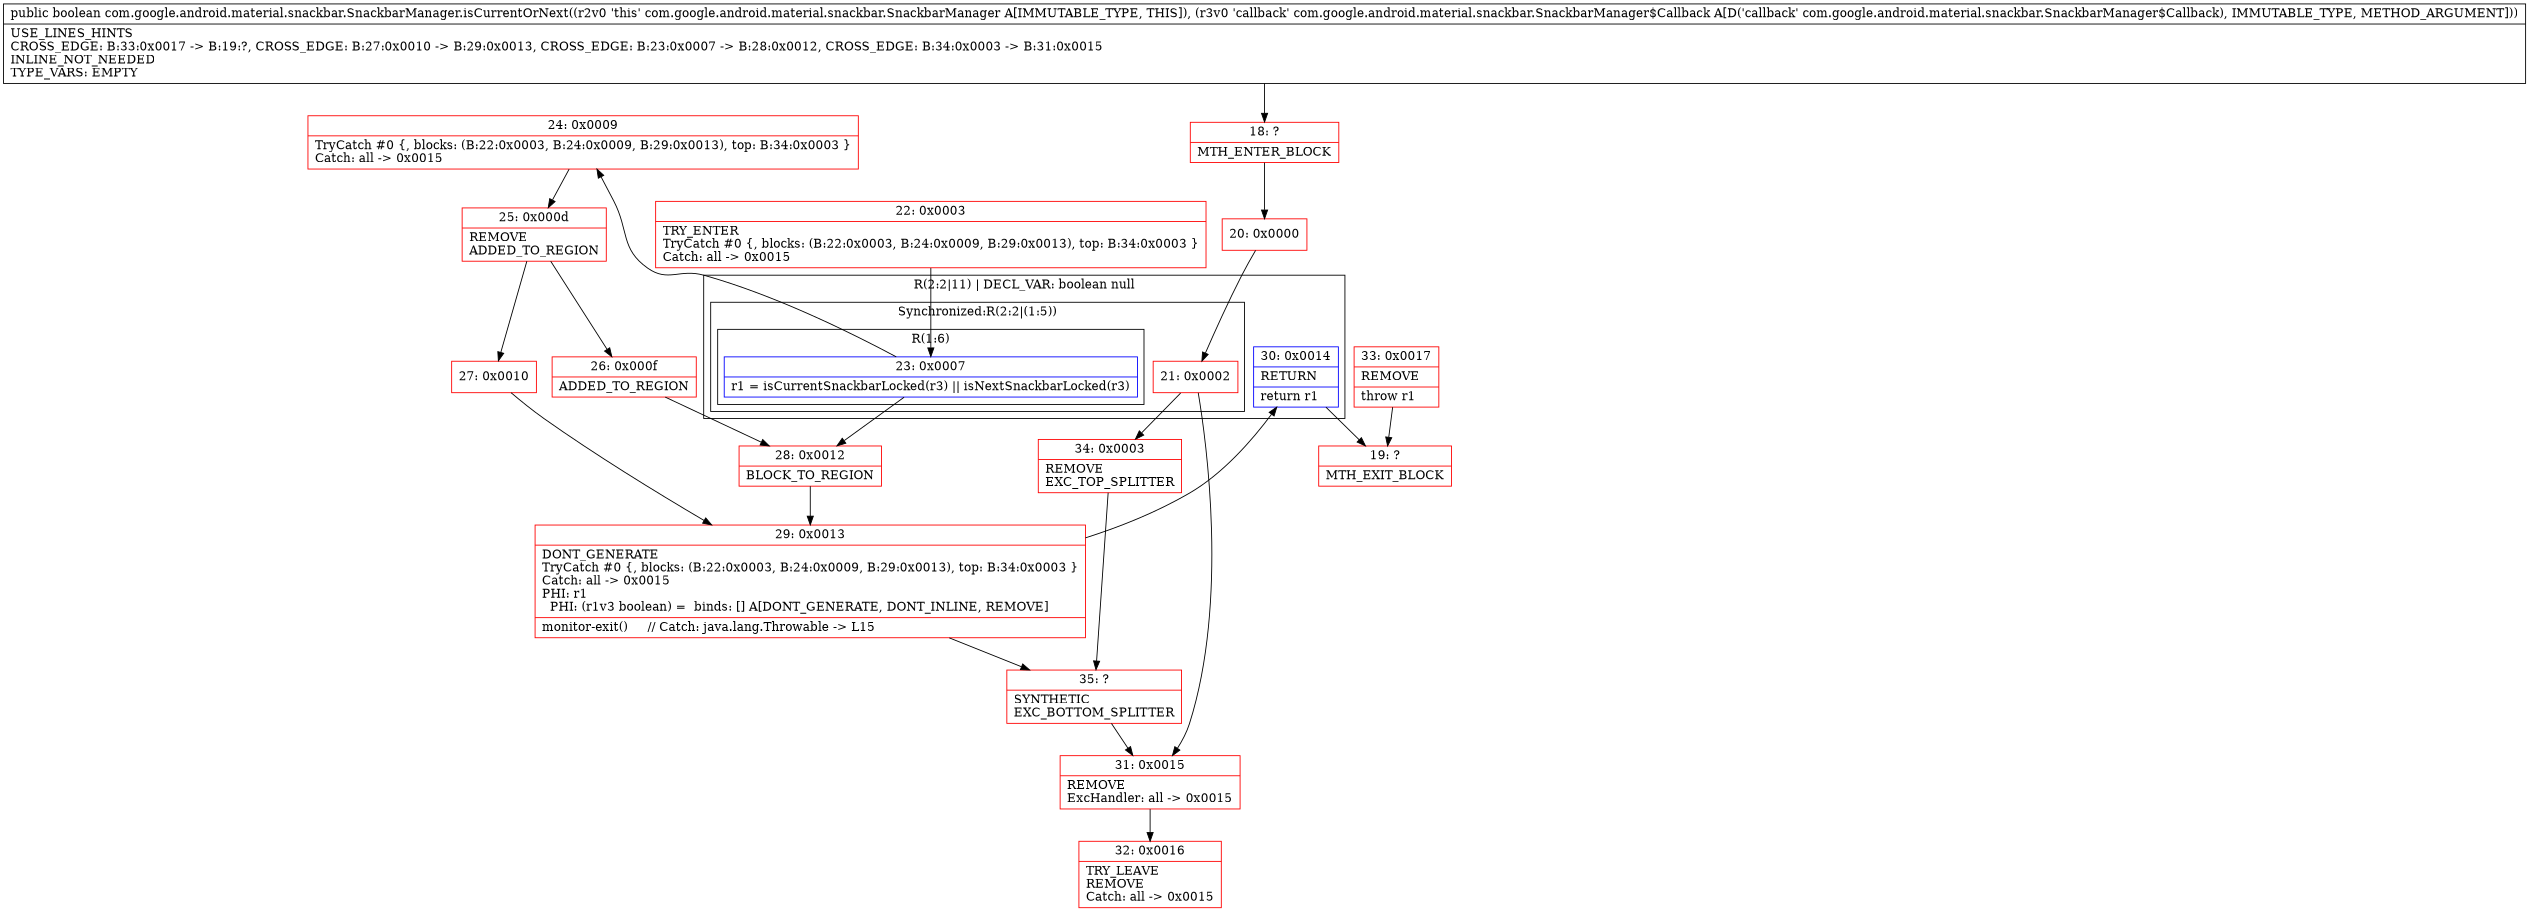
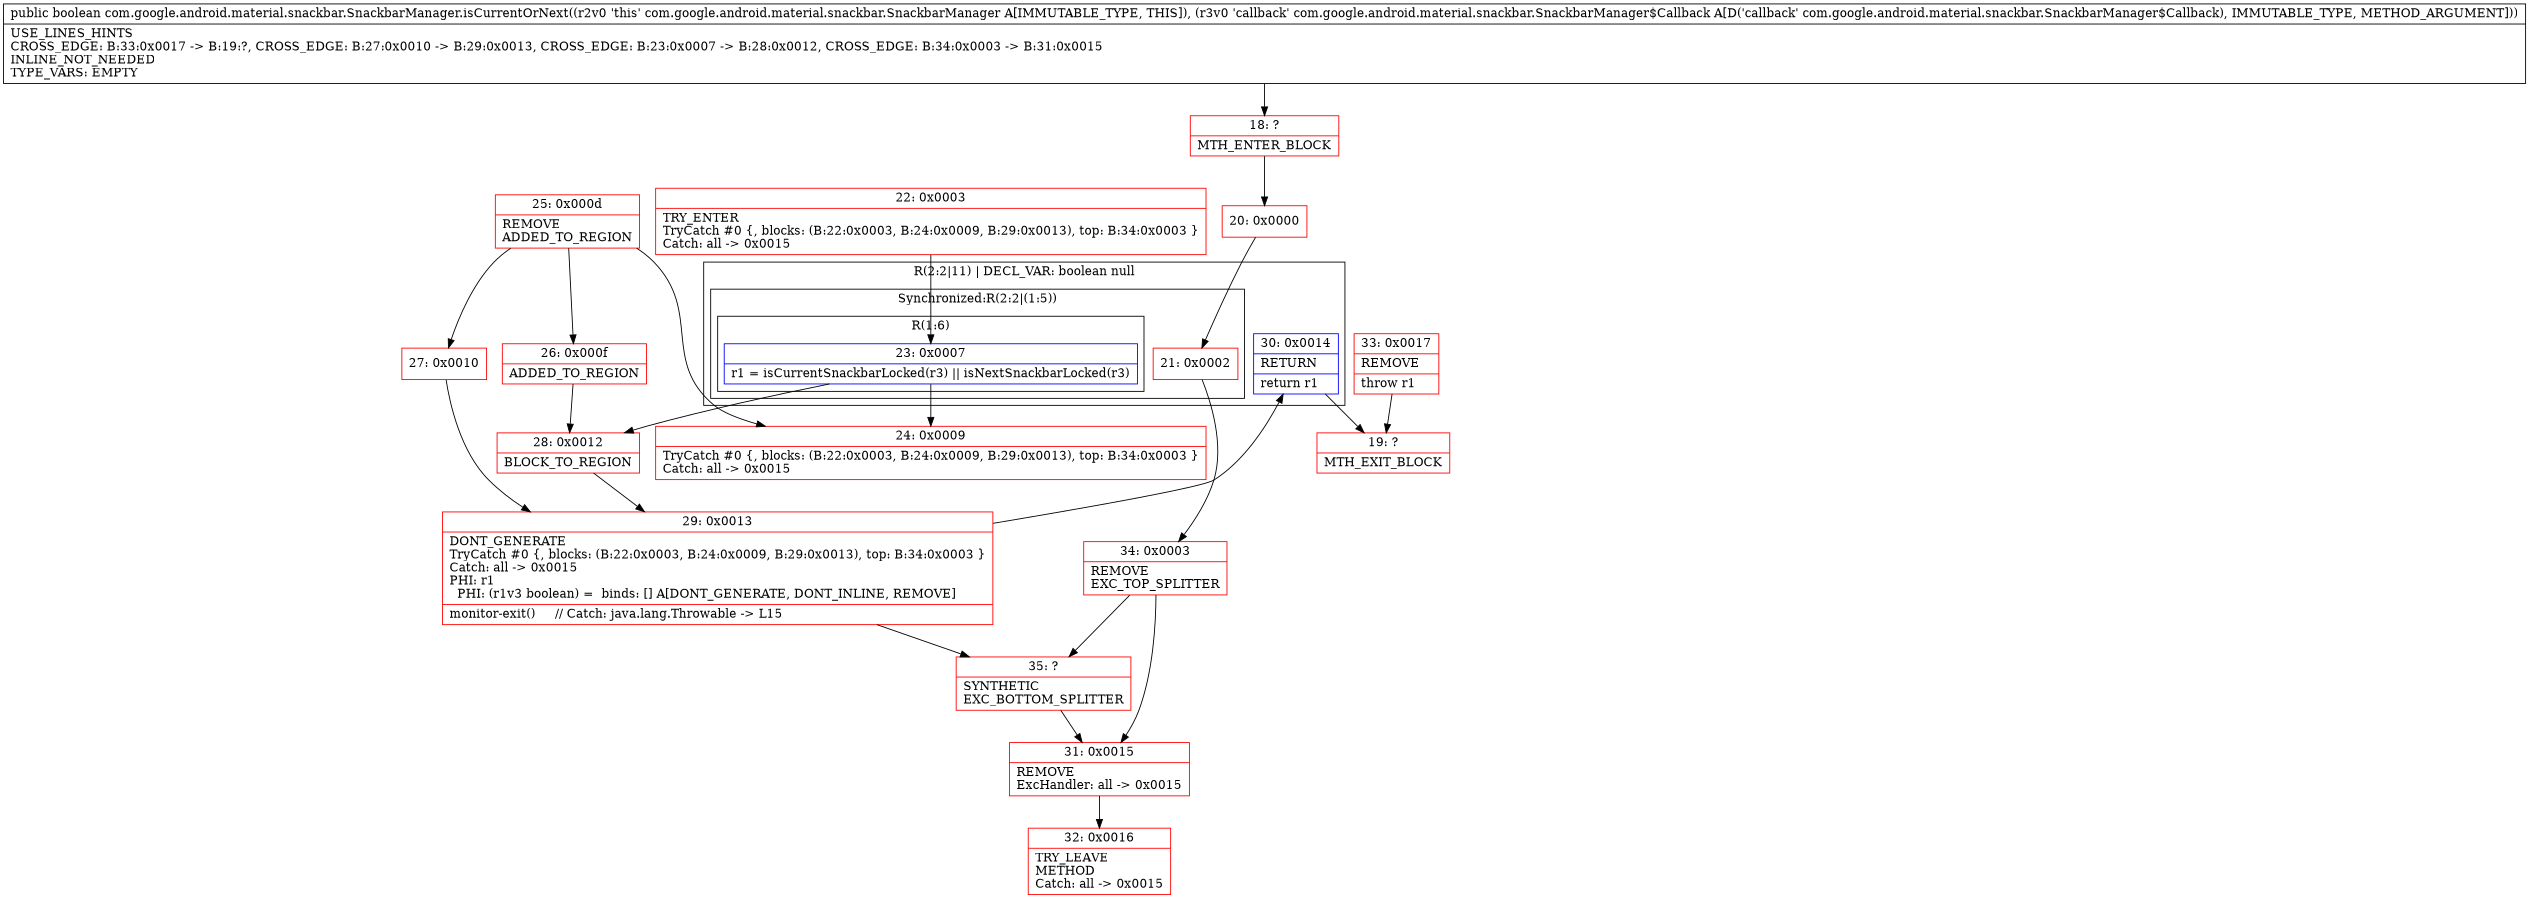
edge "24: 0x0009" -> "25: 0x000d": reversed
edge "21: 0x0002" -> "31: 0x0015": now "34: 0x0003" -> "31: 0x0015"
node "32: 0x0016": text "REMOVE" -> "METHOD"
